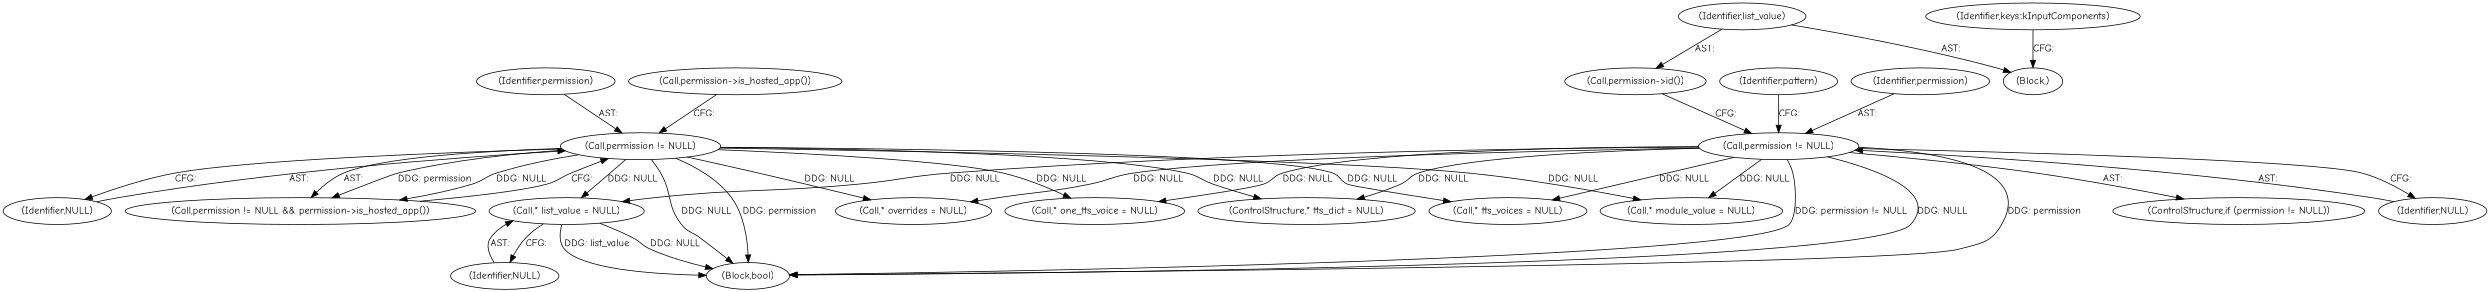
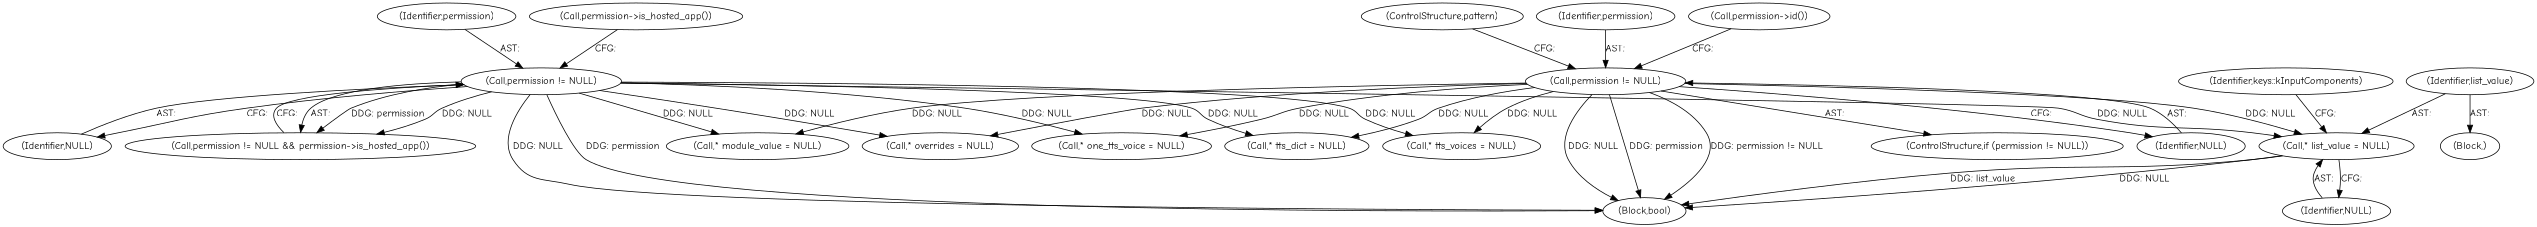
edge "(Identifier,keys::kInputComponents)" -> "(Block,)": now "(Identifier,keys::kInputComponents)" -> "(Call,* list_value = NULL)"
edge "(Identifier,list_value)" -> "(Call,permission->id())": now "(Identifier,list_value)" -> "(Call,* list_value = NULL)"
node "(Identifier,pattern)": label "(Identifier,pattern)" -> "(ControlStructure,pattern)"
node "(ControlStructure,* tts_dict = NULL)": label "(ControlStructure,* tts_dict = NULL)" -> "(Call,* tts_dict = NULL)"
